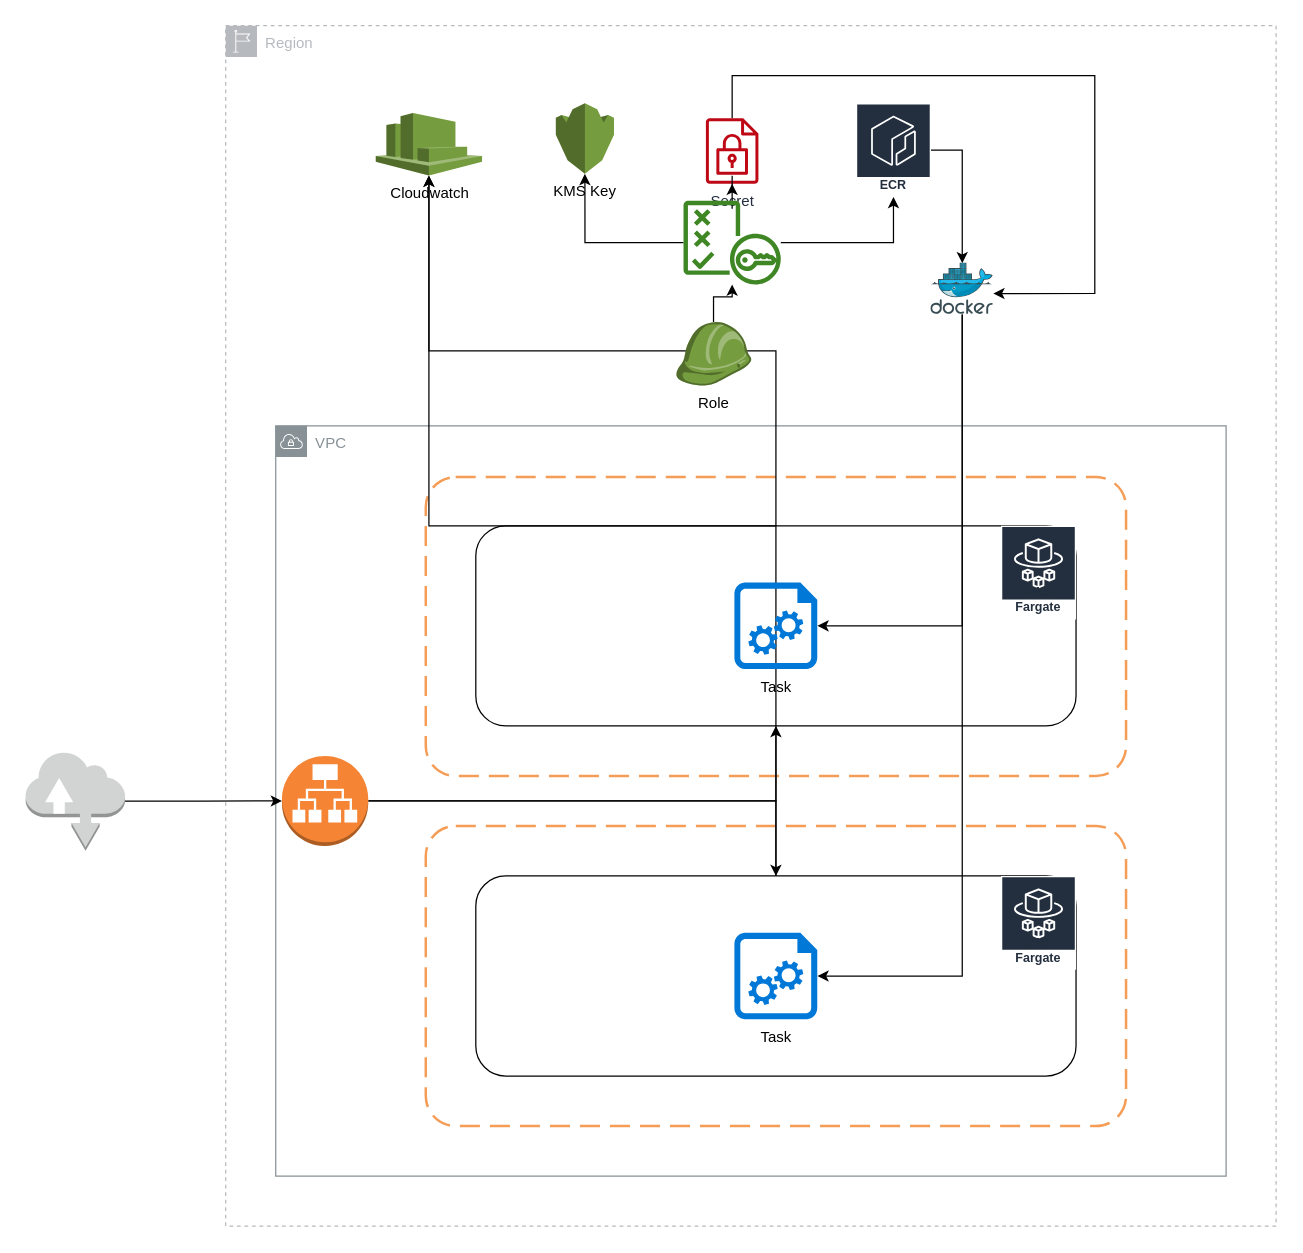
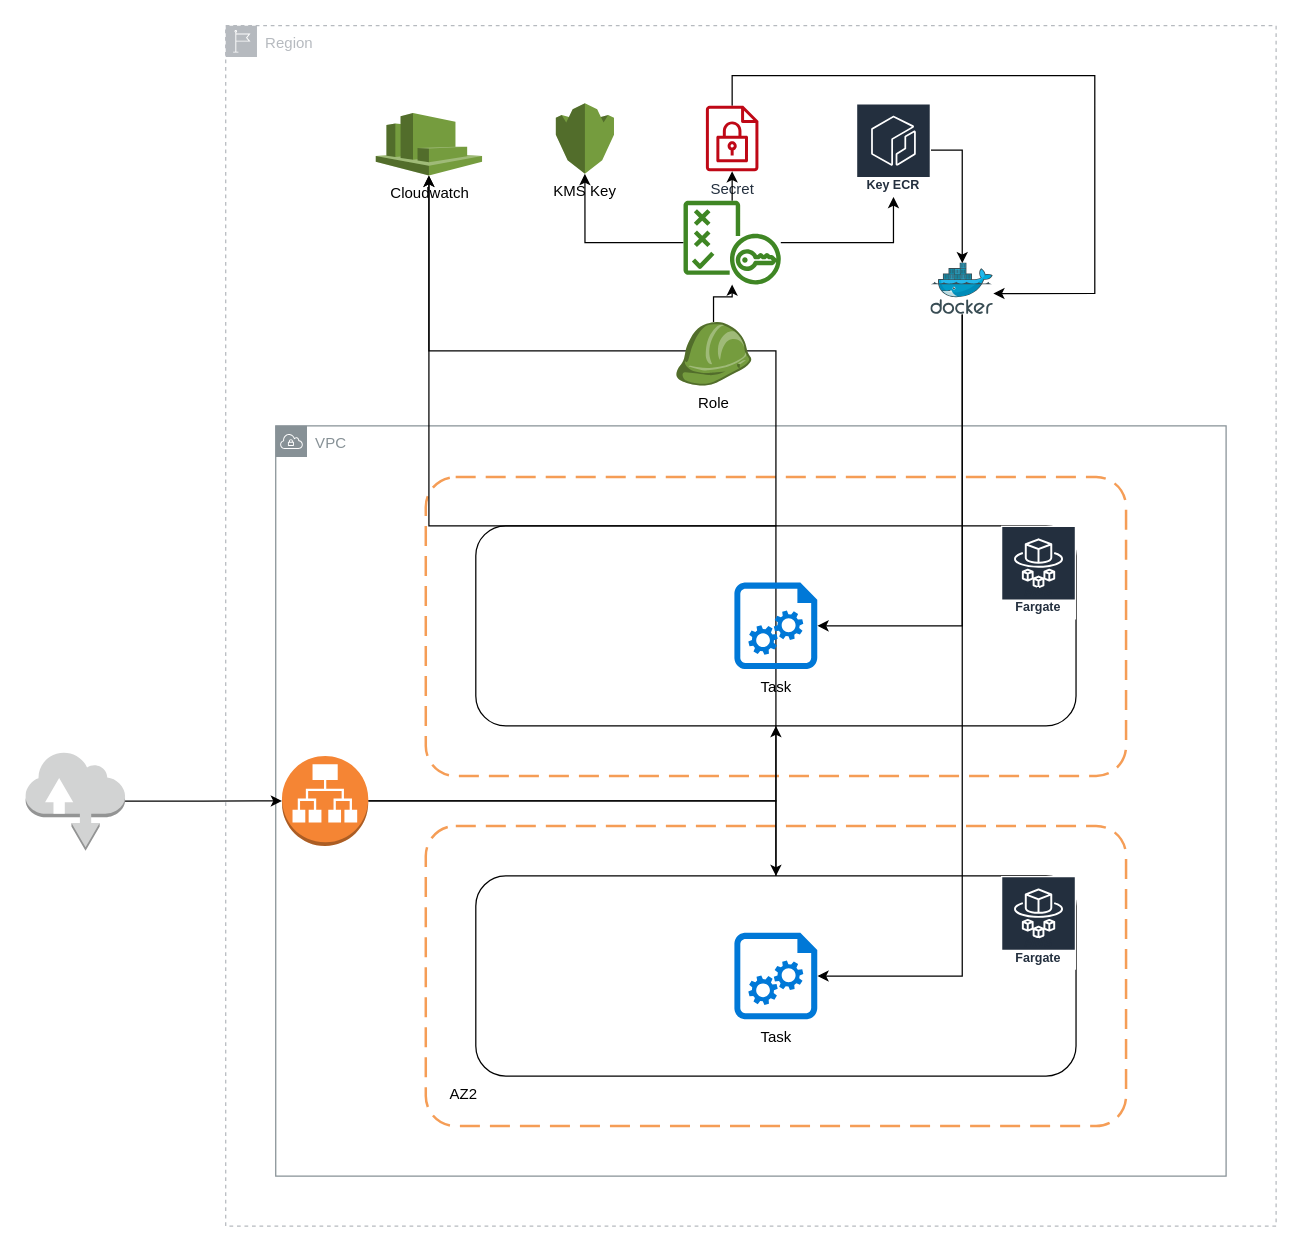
node "Secret": moved (732, 151) -> (732, 138)
node "Amazon ECR": label "Amazon ECR" -> "Key ECR"
node "AZ2": added
